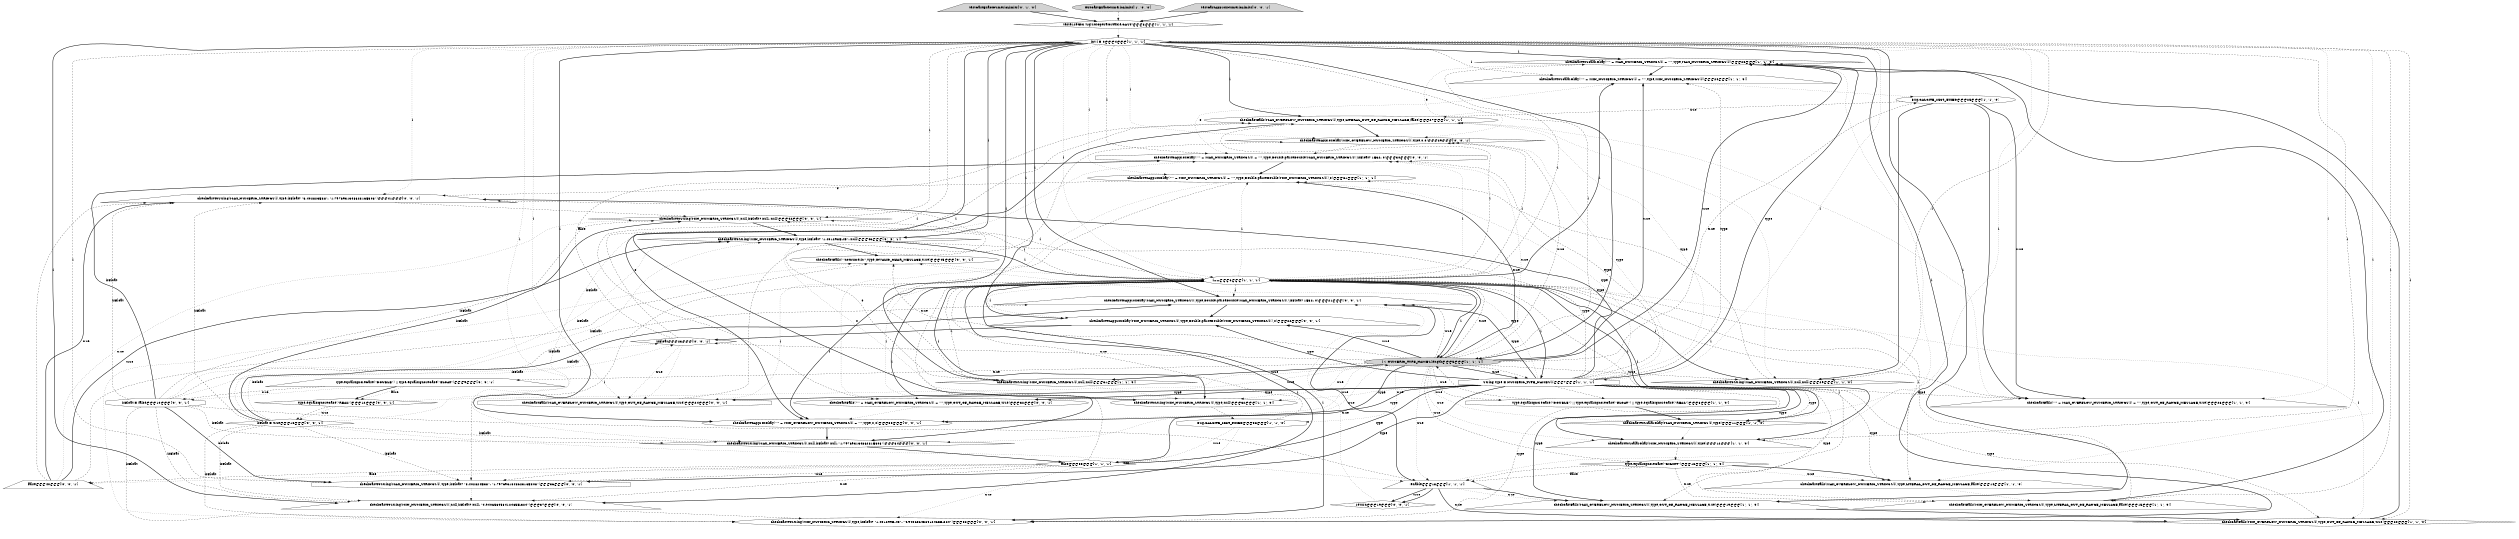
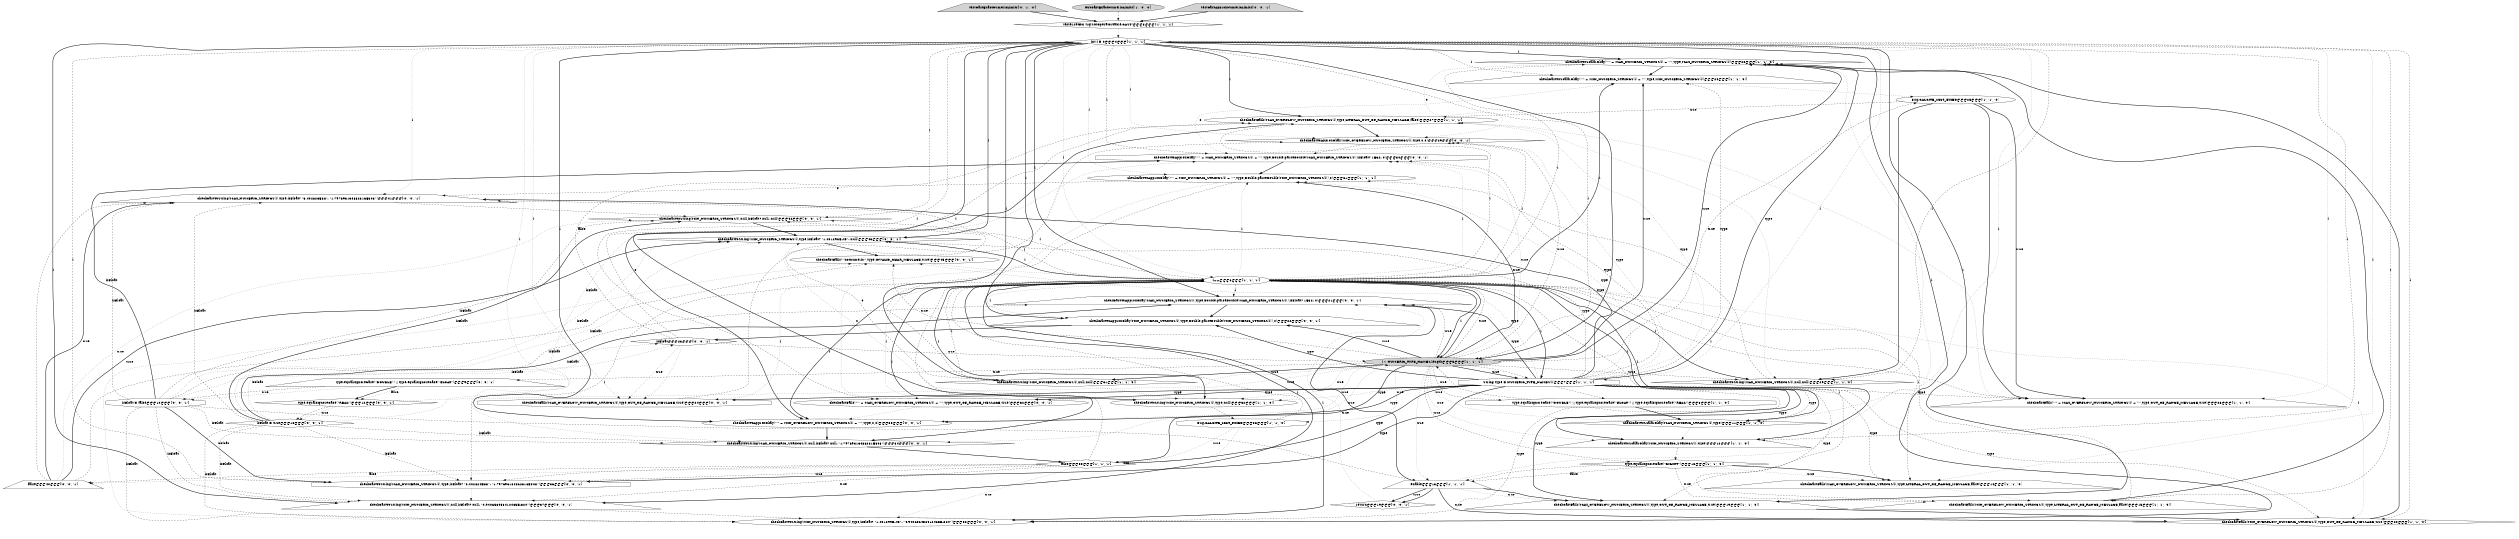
edge "i < NUMERIC_TYPE_NAMES.length@@@5@@@['1', '1', '1']" -> "isFloat@@@23@@@['0', '0', '1']": reversed
edge "isFloat = true@@@13@@@['0', '0', '1']" -> "!enable@@@18@@@['1', '1', '1']": removed
